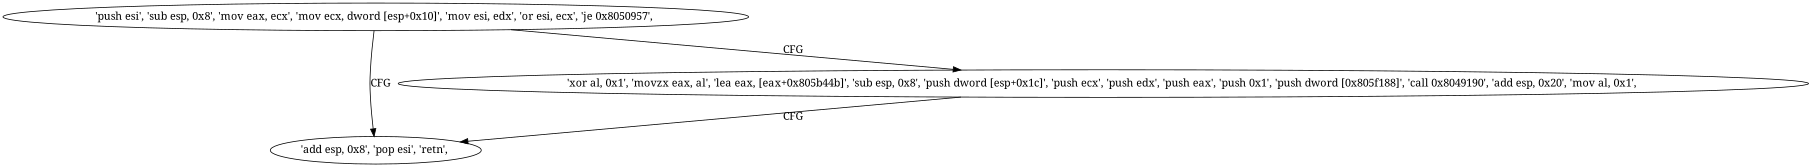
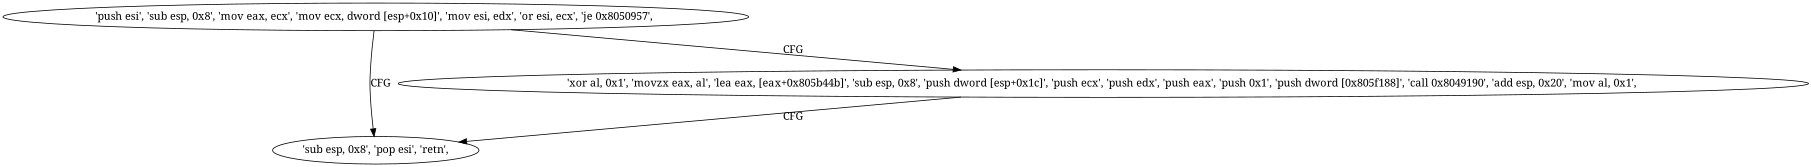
node "'add esp, 0x8', 'pop esi', 'retn',": label "'add esp, 0x8', 'pop esi', 'retn'," -> "'sub esp, 0x8', 'pop esi', 'retn',"
